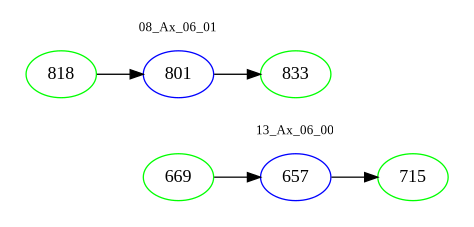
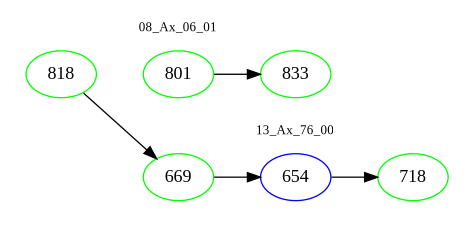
edge "818" -> "801": now "818" -> "669"
node "801": color blue -> green
cluster "13_Ax_06_00": label "13_Ax_06_00" -> "13_Ax_76_00"
node "657": label "657" -> "654"
node "715": label "715" -> "718"
